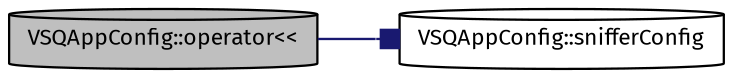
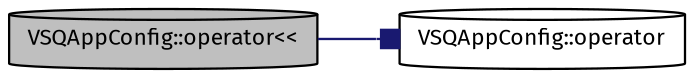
node "VSQAppConfig::snifferConfig": label "VSQAppConfig::snifferConfig" -> "VSQAppConfig::operator"
